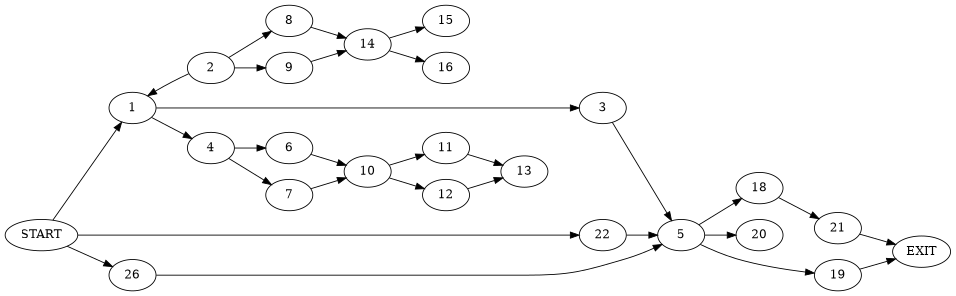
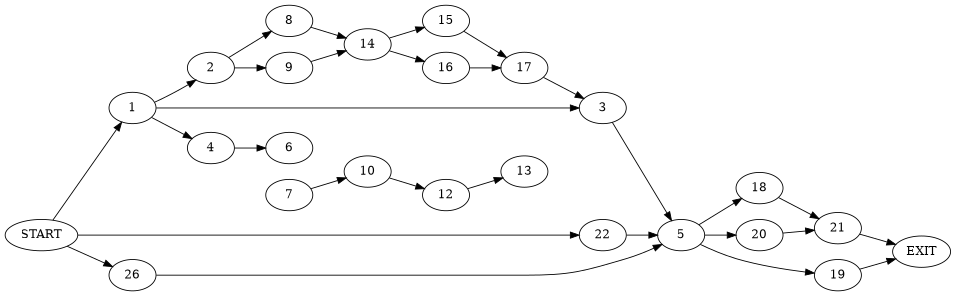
node "17": added
edge "2" -> "1": reversed
node "11": removed
edge "6" -> "10": removed
edge "4" -> "7": removed
edge "20" -> "21": added
